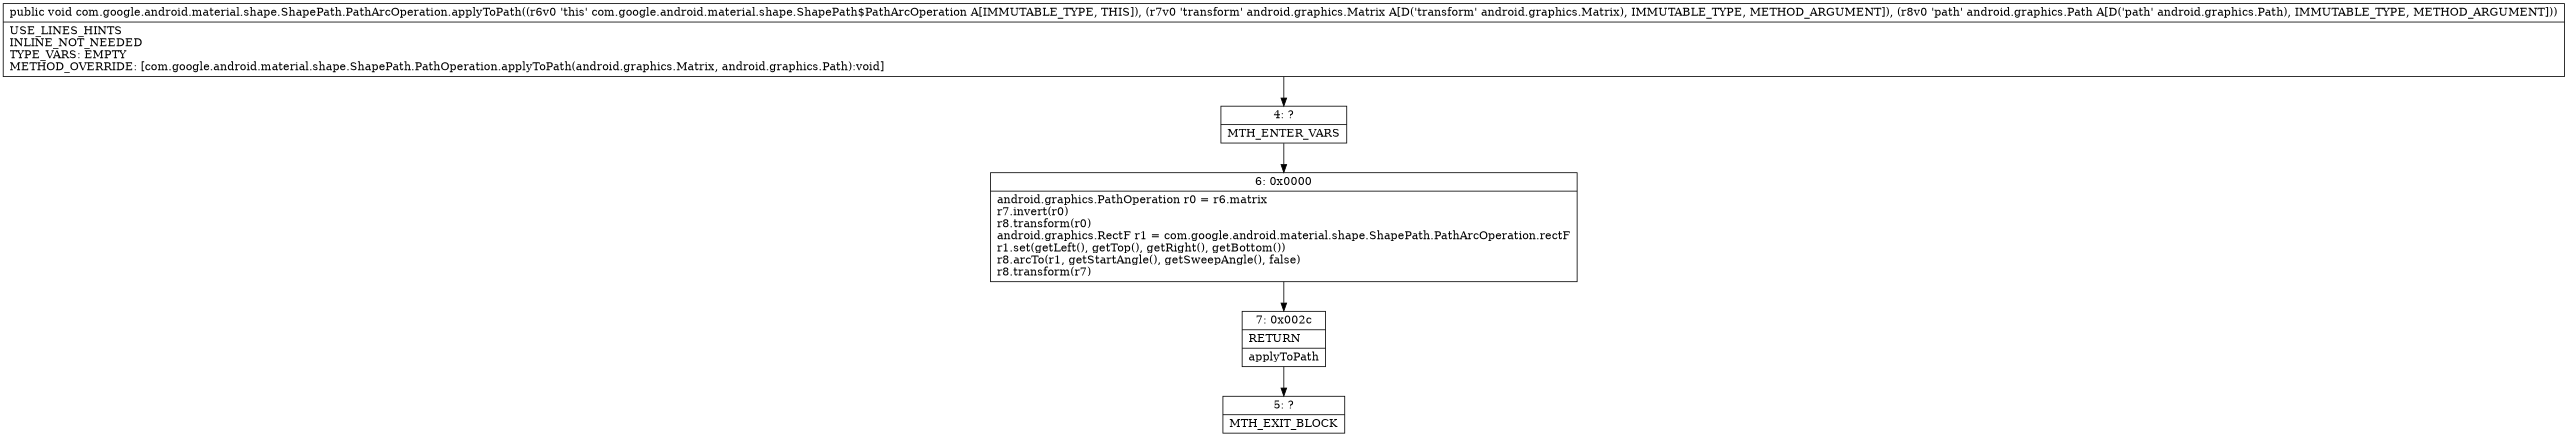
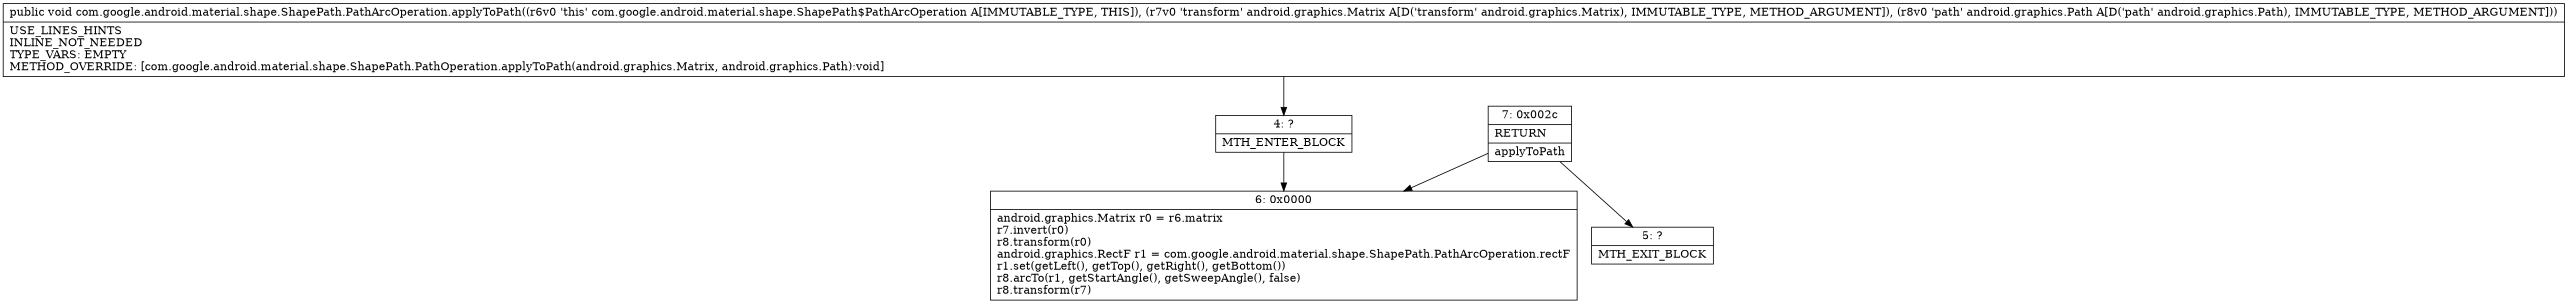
node "4: ?": text "MTH_ENTER_VARS" -> "MTH_ENTER_BLOCK"
node "6: 0x0000": text "android.graphics.PathOperation r0 = r6.matrix" -> "android.graphics.Matrix r0 = r6.matrix"
edge "6: 0x0000" -> "7: 0x002c": reversed
